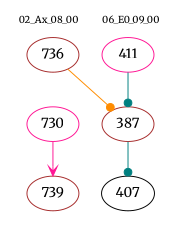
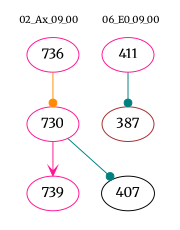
cluster "02_Ax_08_00": label "02_Ax_08_00" -> "02_Ax_09_00"
node "736": color brown -> deeppink
edge "736" -> "387": now "736" -> "730"
edge "387" -> "407": now "730" -> "407"
node "739": color brown -> deeppink
